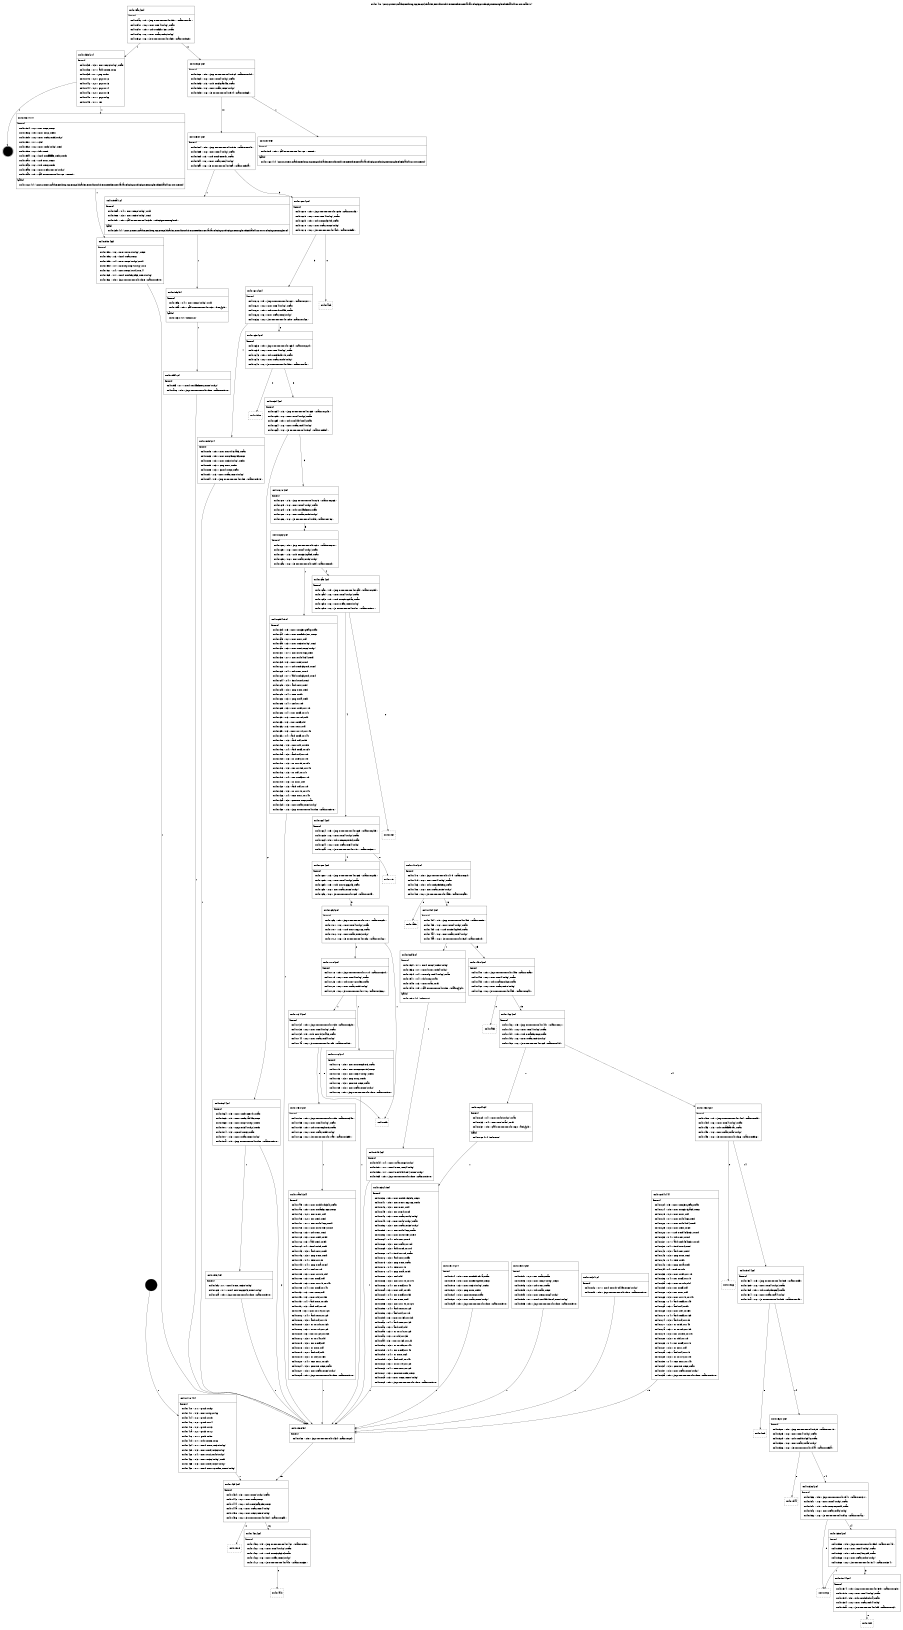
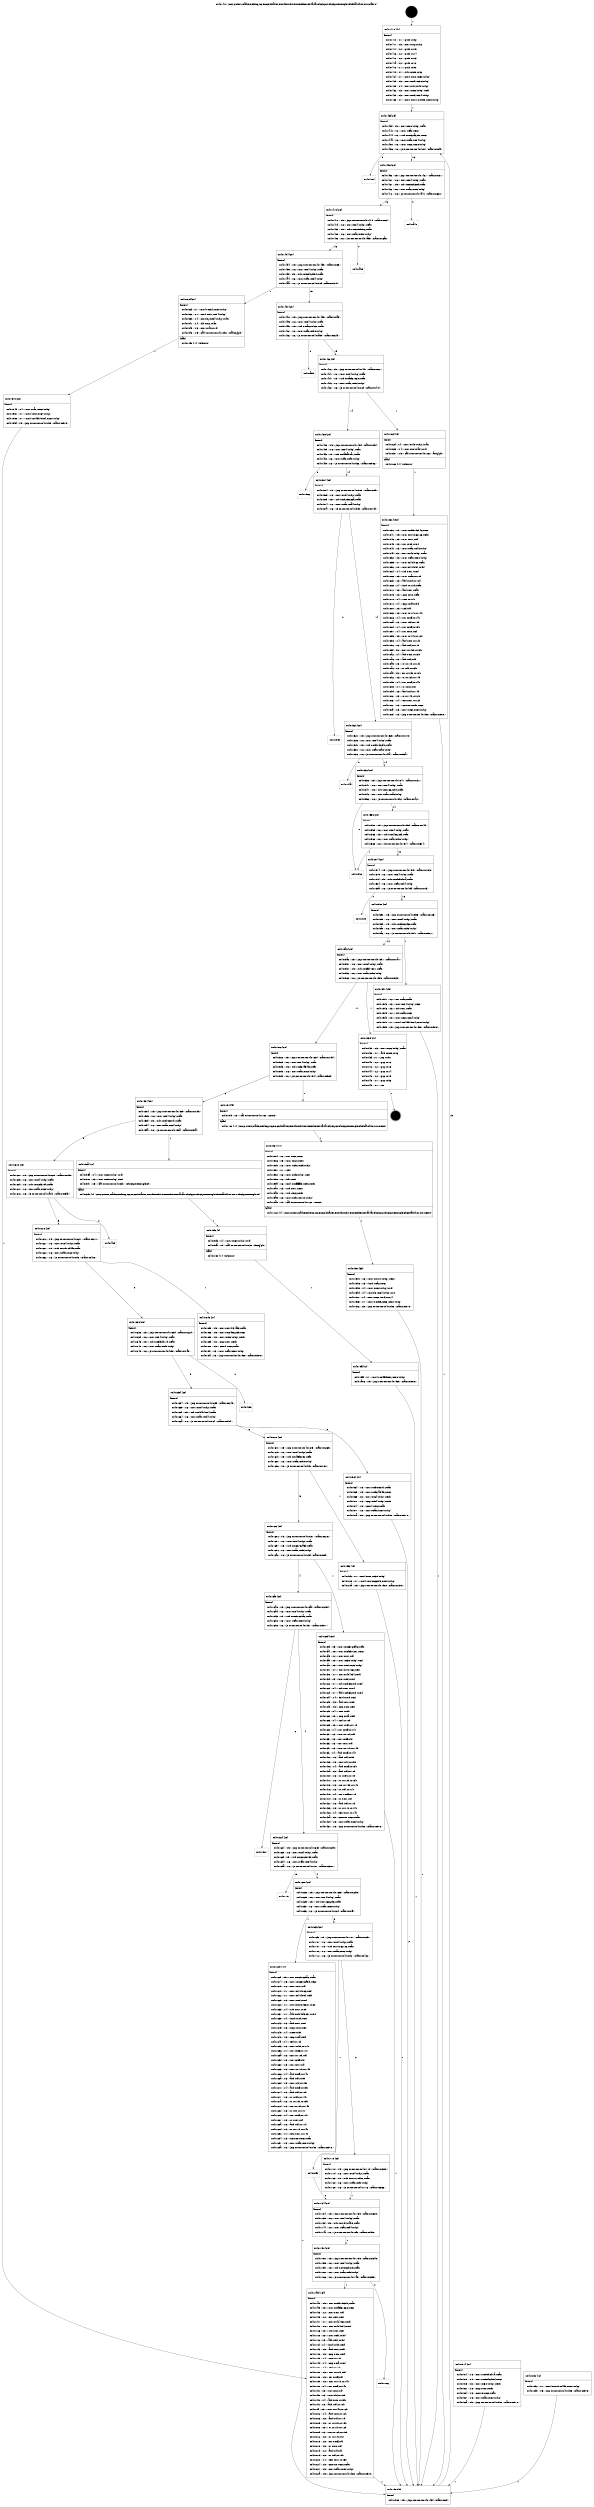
edge "0x401d35 [21]" -> "0x401984 [44]": now "0x40197f [5]" -> "0x401984 [44]"
edge "0x4015c8 [28]" -> "0x4015e4 [28]": label " 10" -> " 6"
edge "0x40145c [28]" -> "0x401478 [28]": added, label "16"
edge "0x4016c4 [28]" -> "0x401791": label " 0" -> " 15"
node "0x401590 [28]": added
edge "0x4018de [27]" -> "0x401d8e [5]": removed, label "1"
node "0x401776 [27]": removed
edge "0x401734 [28]" -> "0x4018f9": reversed
edge "0x401964 [27]" -> "0x401bfc [19]": now "0x401670 [28]" -> "0x401bfc [19]"
edge "0x40194d [23]" -> "0x401d8e [5]": now "0x40194d [23]" -> "0x4017a9 [134]"
edge "0x401c0f [144]" -> "0x401d8e [5]": label " 15" -> " 1"
edge "0x401558 [28]" -> "0x401574 [28]": label " 3" -> " 13"
edge "0x4016e0 [28]" -> "0x401c0f [144]": added, label "1"
node "0x40176c": added
